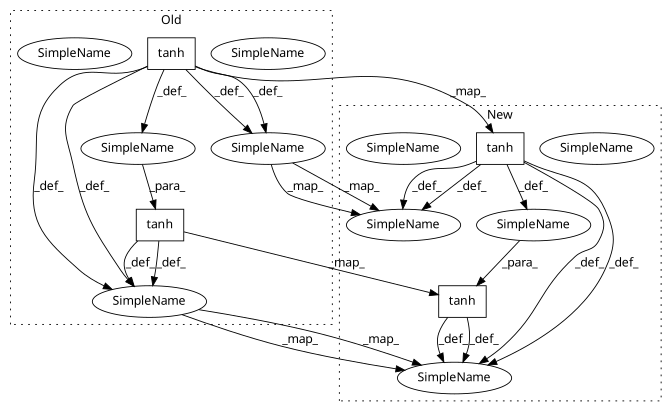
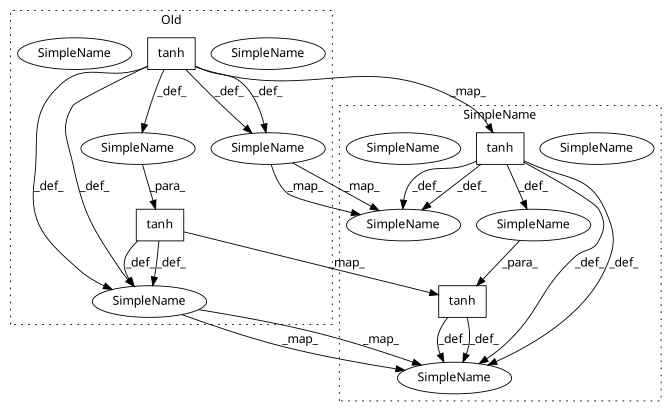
cluster "New": label "New" -> "SimpleName"
